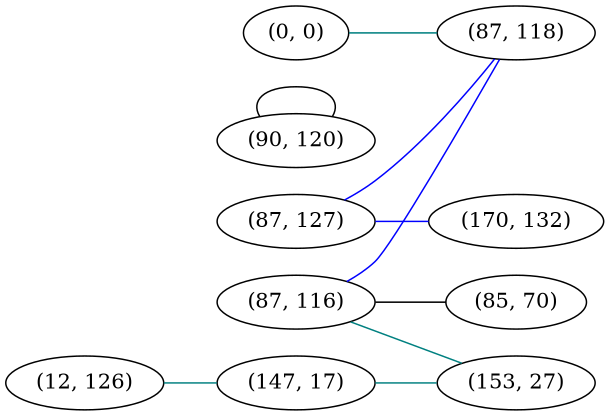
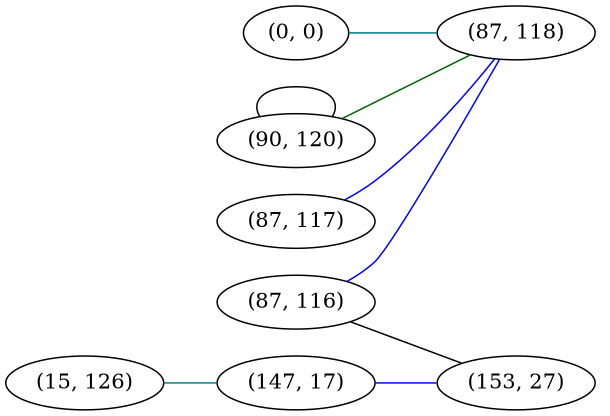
edge "(87, 118)" -- "(90, 120)": added
node "(87, 127)": label "(87, 127)" -> "(87, 117)"
node "(170, 132)": removed
node "(85, 70)": removed
edge "(87, 116)" -- "(153, 27)": color teal -> black
node "(12, 126)": label "(12, 126)" -> "(15, 126)"
edge "(147, 17)" -- "(153, 27)": color teal -> blue
